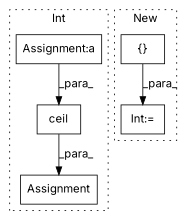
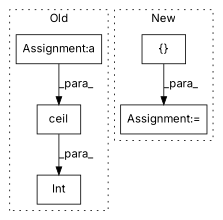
cluster "Int": label "Int" -> "Old"
node "Int:=": label "Int:=" -> "Assignment:="
node "Assignment": label "Assignment" -> "Int"
